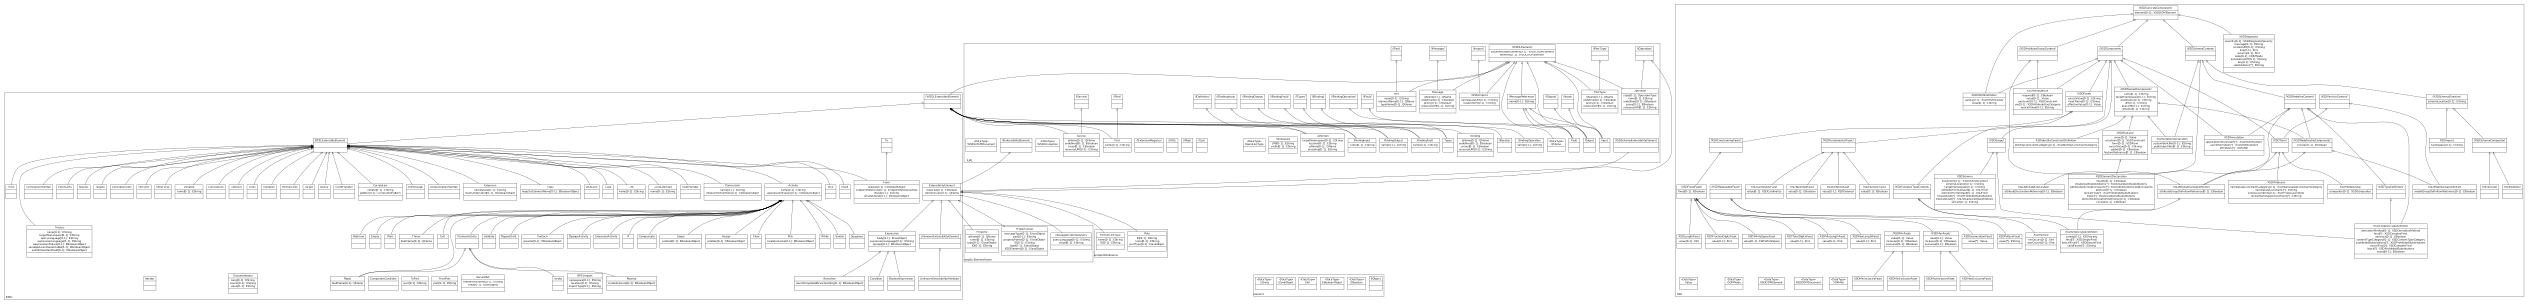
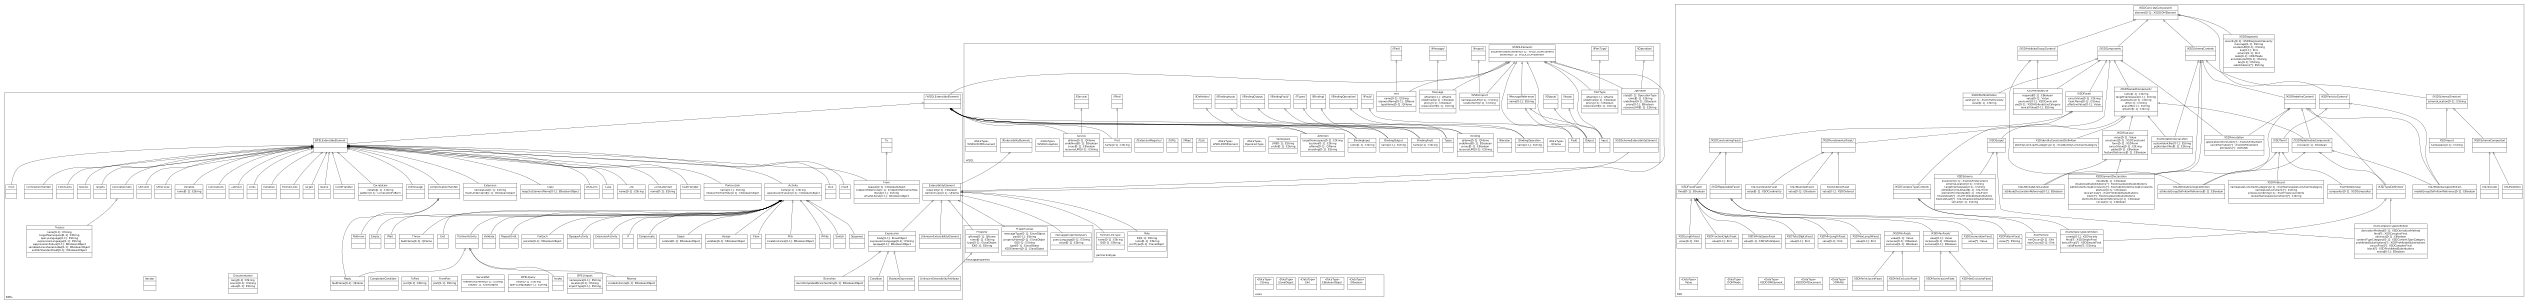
edge "XSDXPathDefinition" -> "/XSDConcreteComponent/": now "/XSDParticleContent/" -> "/XSDConcreteComponent/"
edge "/XSDTerm/" -> "/XSDComponent/": removed
edge "QName" -> "/IBindingOperation/": now "BindingOperation" -> "/IBindingOperation/"
edge "/IIterator/" -> "/IBinding/": now "Binding" -> "/IBinding/"
edge "/XSDScope/" -> "/XSDComponent/": now "/XSDScope/" -> "/XSDNamedComponent/"
edge "Fault" -> "/MessageReference/": removed
edge "XSDComplexTypeDefinition" -> "/XSDRedefineContent/": now "XSDModelGroupDefinition" -> "/XSDRedefineContent/"
edge "XSDElementDeclaration" -> "/XSDSchemaContent/": added
node "WSDLDOMElement": added
edge "Process" -> "BPELExtensibleElement": now "Process" -> "CorrelationSets"
cluster "IURL": label "IURL" -> "WSDL"
edge "/XSDRepeatableFacet/" -> "/XSDConstrainingFacet/": added
edge "/XSDTypeDefinition/" -> "/XSDRedefinableComponent/": added
edge "XSDAttributeDeclaration" -> "/XSDFeature/": added
edge "ExtensibilityElement" -> "/IOperation/": now "ExtensibilityElement" -> "/WSDLElement/"
node "XSDNumericFacet": removed
edge "XSDSimpleTypeDefinition" -> "XSDAttributeGroupDefinition": now "XSDSimpleTypeDefinition" -> "/XSDTypeDefinition/"
edge "Rethrow" -> "Activity": now "Rethrow" -> "CompensationHandler"
edge "Reply" -> "Activity": now "Reply" -> "CompensationHandler"
cluster "endpointReference": label "endpointReference" -> "partnerlinktype"
cluster "keepSrcElementName": label "keepSrcElementName" -> "messageproperties"
edge "UnknownExtensibilityAttribute" -> "UnknownExtensibilityElement": now "UnknownExtensibilityAttribute" -> "Property"
node "BPELQuery": added
node "EObject": removed
cluster "element": label "element" -> "ecore"
